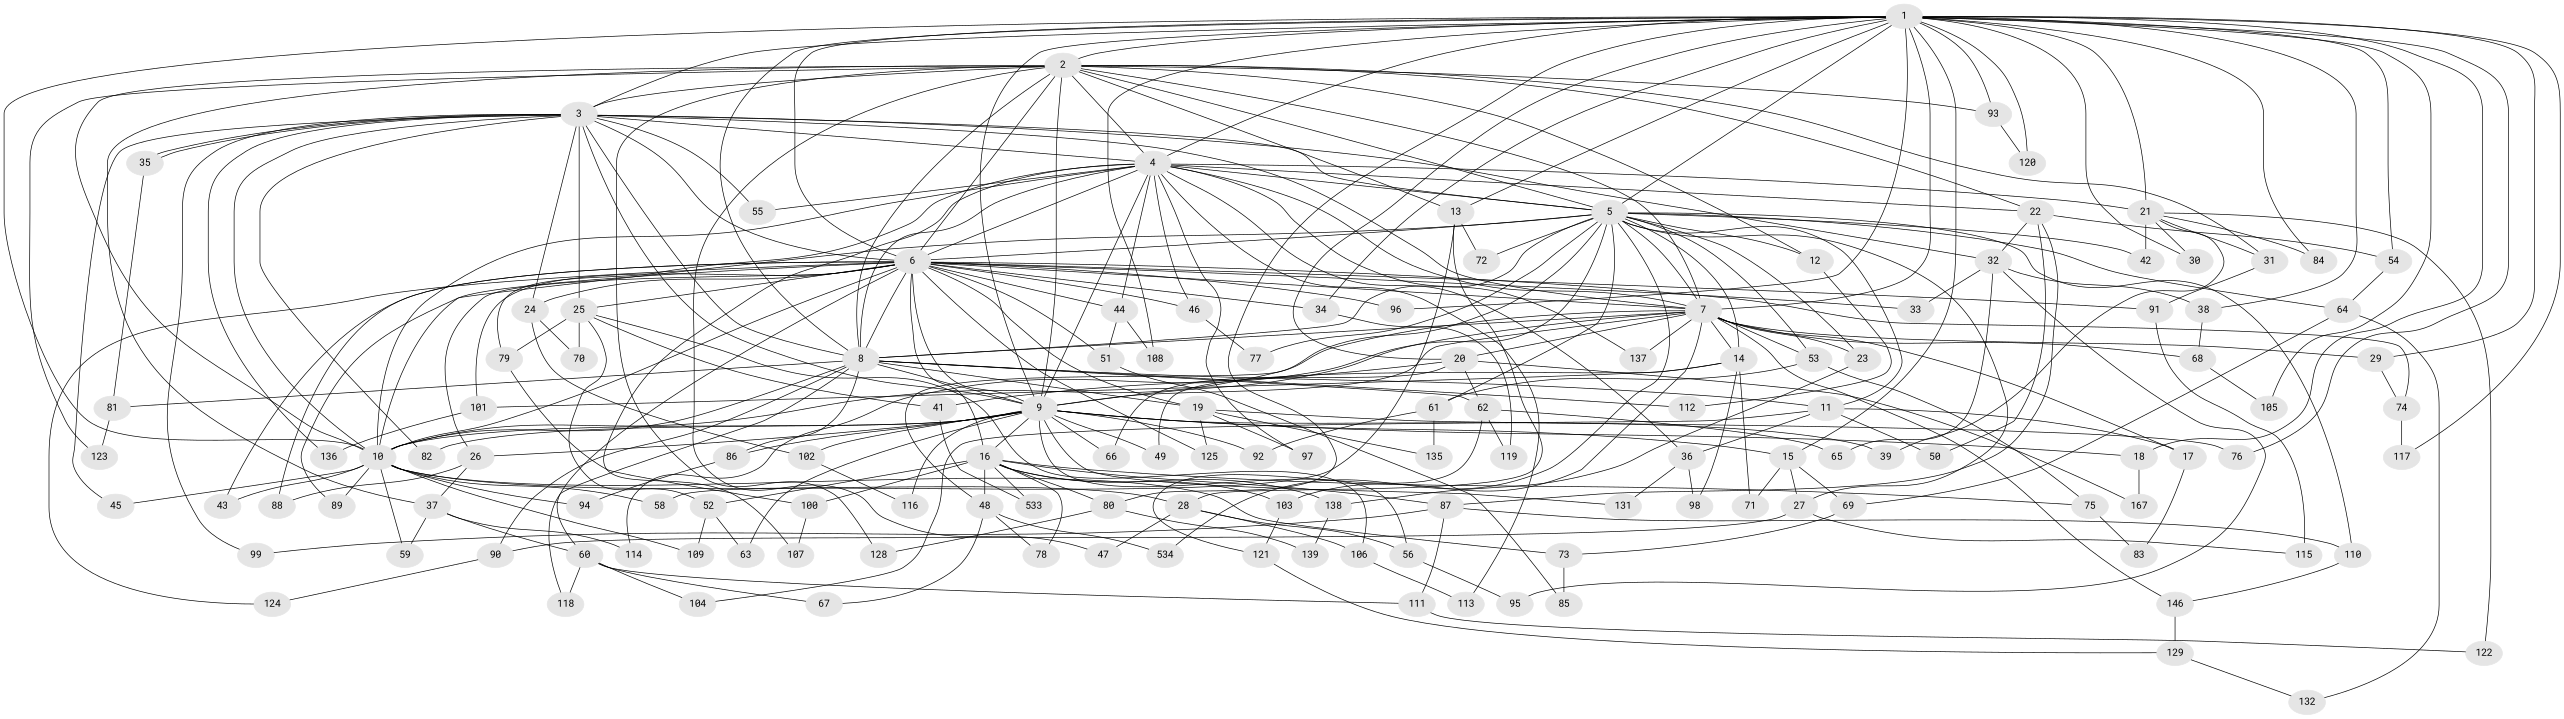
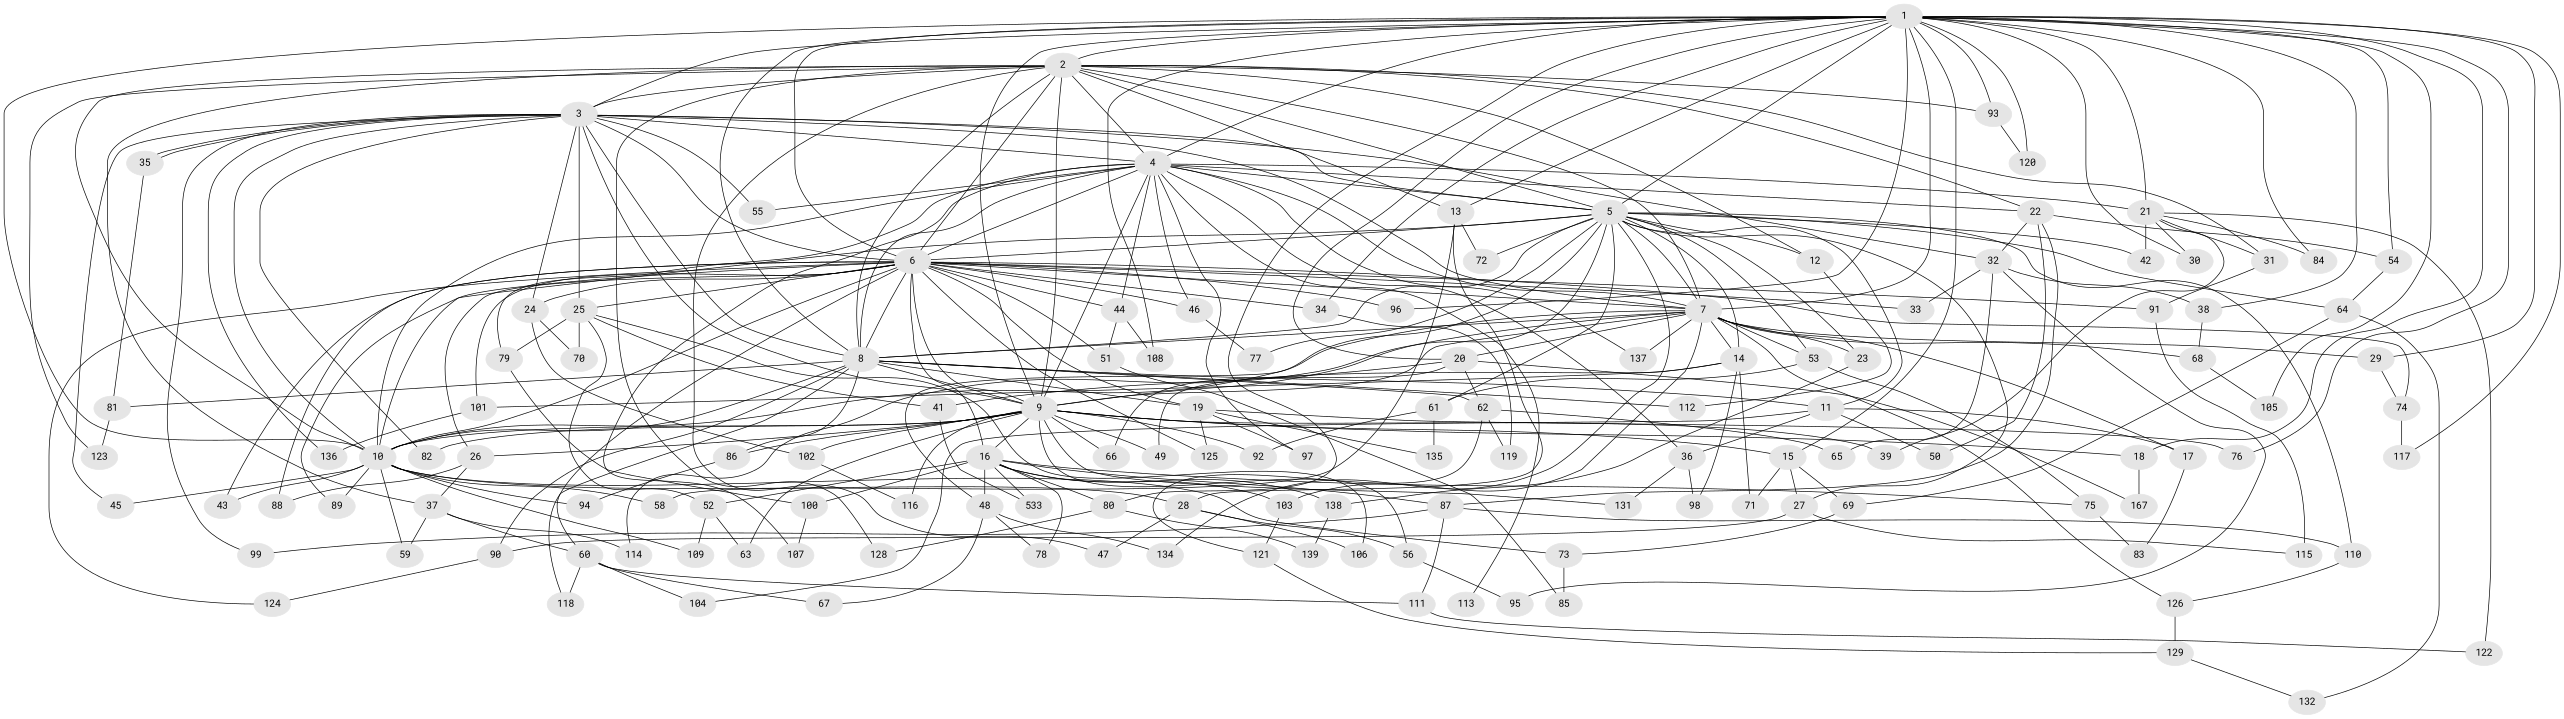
node "534": label "534" -> "134"
edge "106" -- "113": removed
node "146": label "146" -> "126"
